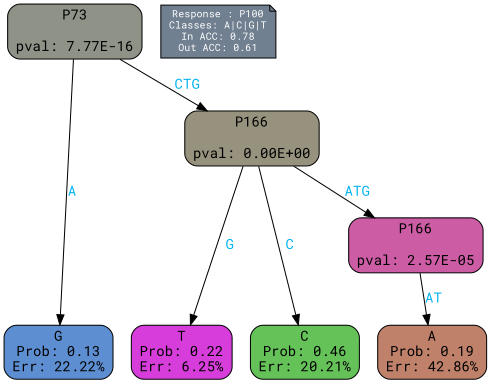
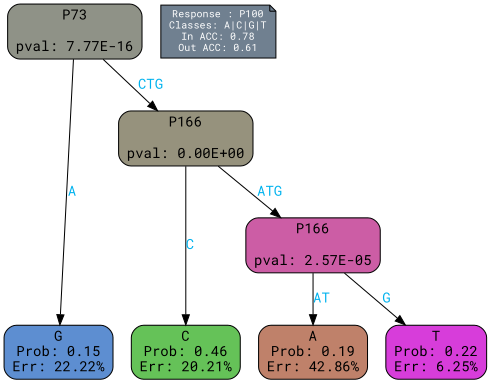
edge "P166 pval: 0.00E+00" -> "T Prob: 0.22 Err: 6.25%": now "P166 pval: 2.57E-05" -> "T Prob: 0.22 Err: 6.25%"
node "G Prob: 0.13 Err: 22.22%": label "G Prob: 0.13 Err: 22.22%" -> "G Prob: 0.15 Err: 22.22%"
